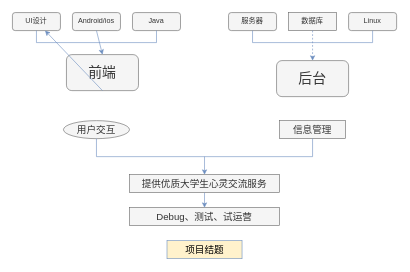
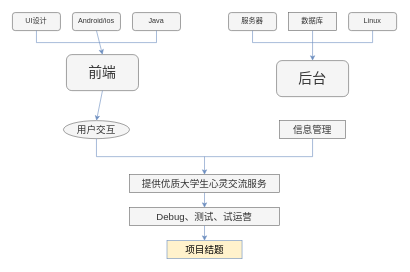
edge "前端" -> "UI设计": now "前端" -> "用户交互"
edge "数据库" -> "后台": style dashed -> solid
edge "Debug、测试、试运营" -> "项目结题": added
